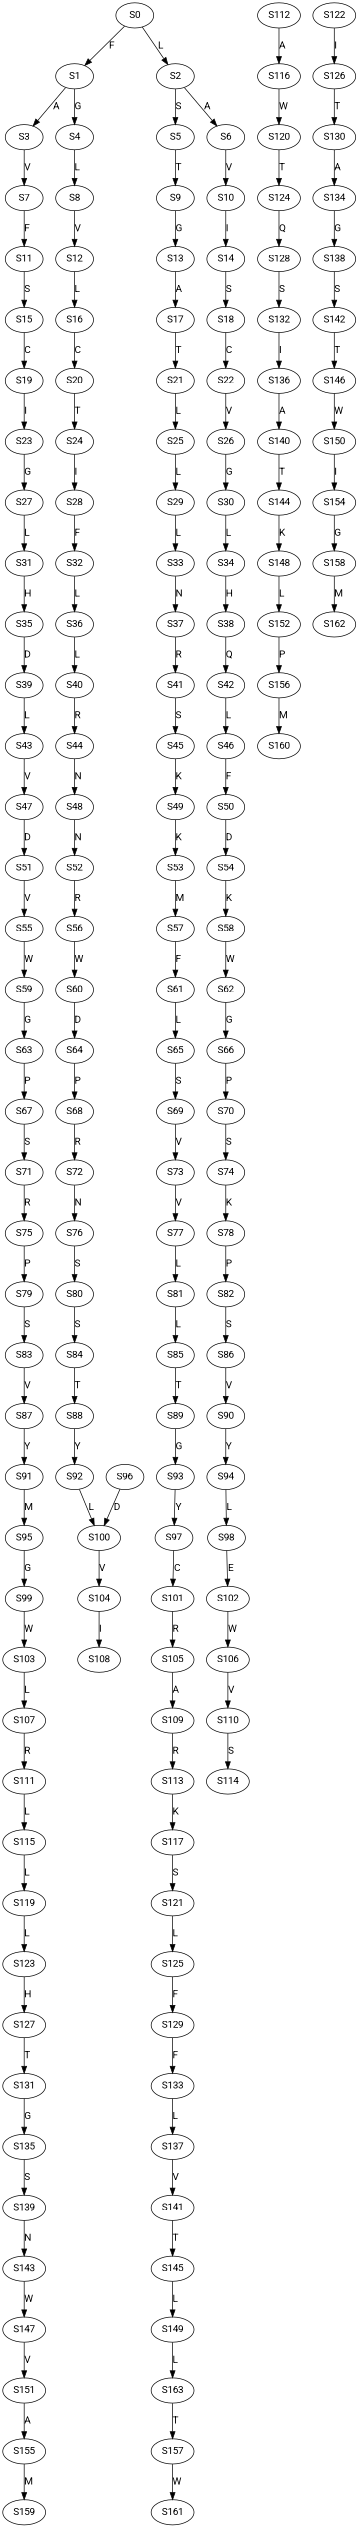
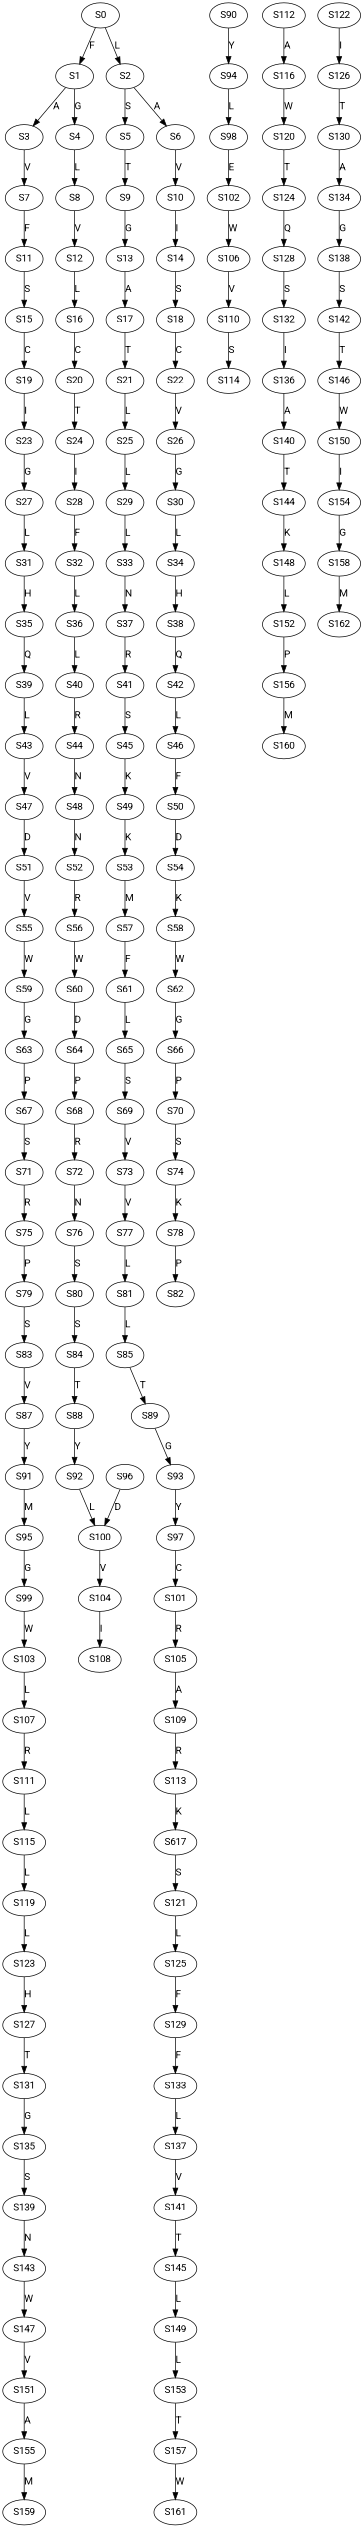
edge "S35" -> "S39": label "D" -> "Q"
node "S86": removed
node "S117": label "S117" -> "S617"
node "S163": label "S163" -> "S153"
